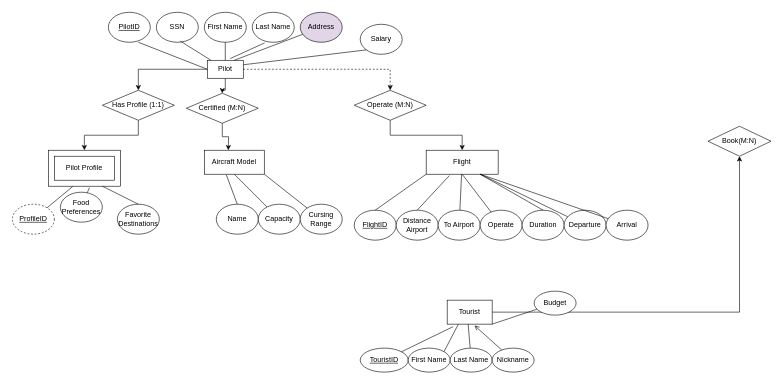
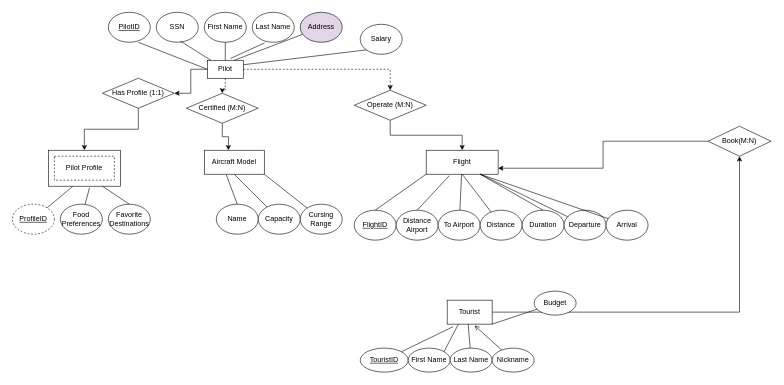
edge "Pilot" -> "Certified (M:N)": style solid -> dashed
node "Has Profile (1:1)": moved (138, 105) -> (138, 93)
edge "Book(M:N)" -> "Flight": added
node "Pilot Profile": style solid -> dashed
node "Food Preferences": moved (81, 207) -> (81, 219)
node "Favorite Destinations": moved (138, 219) -> (129, 219)
node "Operate": label "Operate" -> "Distance"
